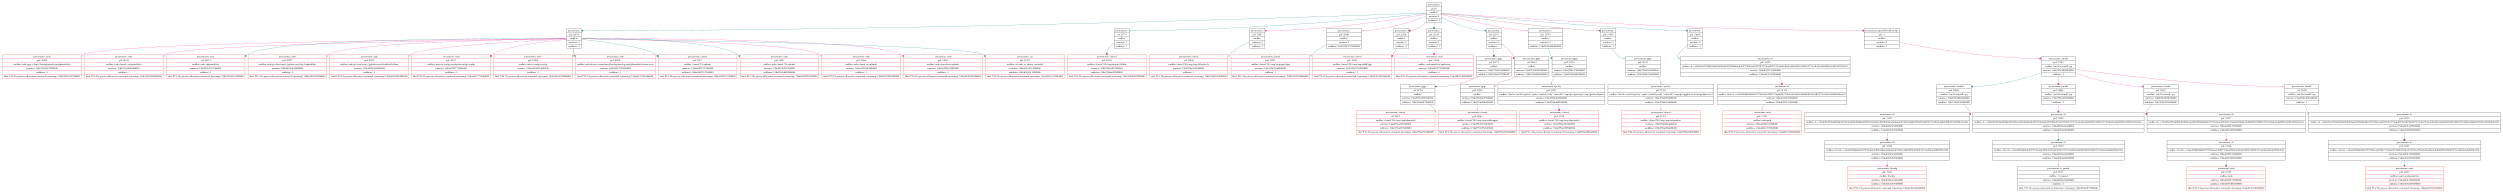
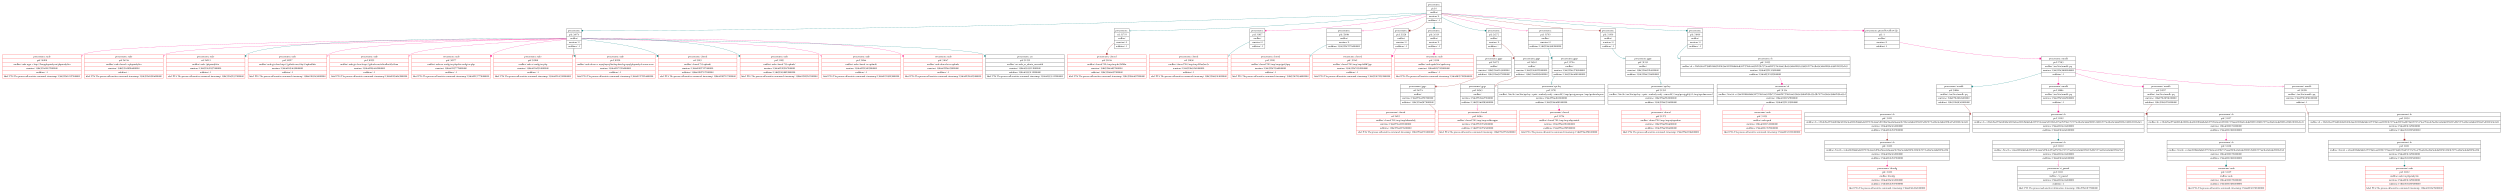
node "processname: cat": color red -> black
